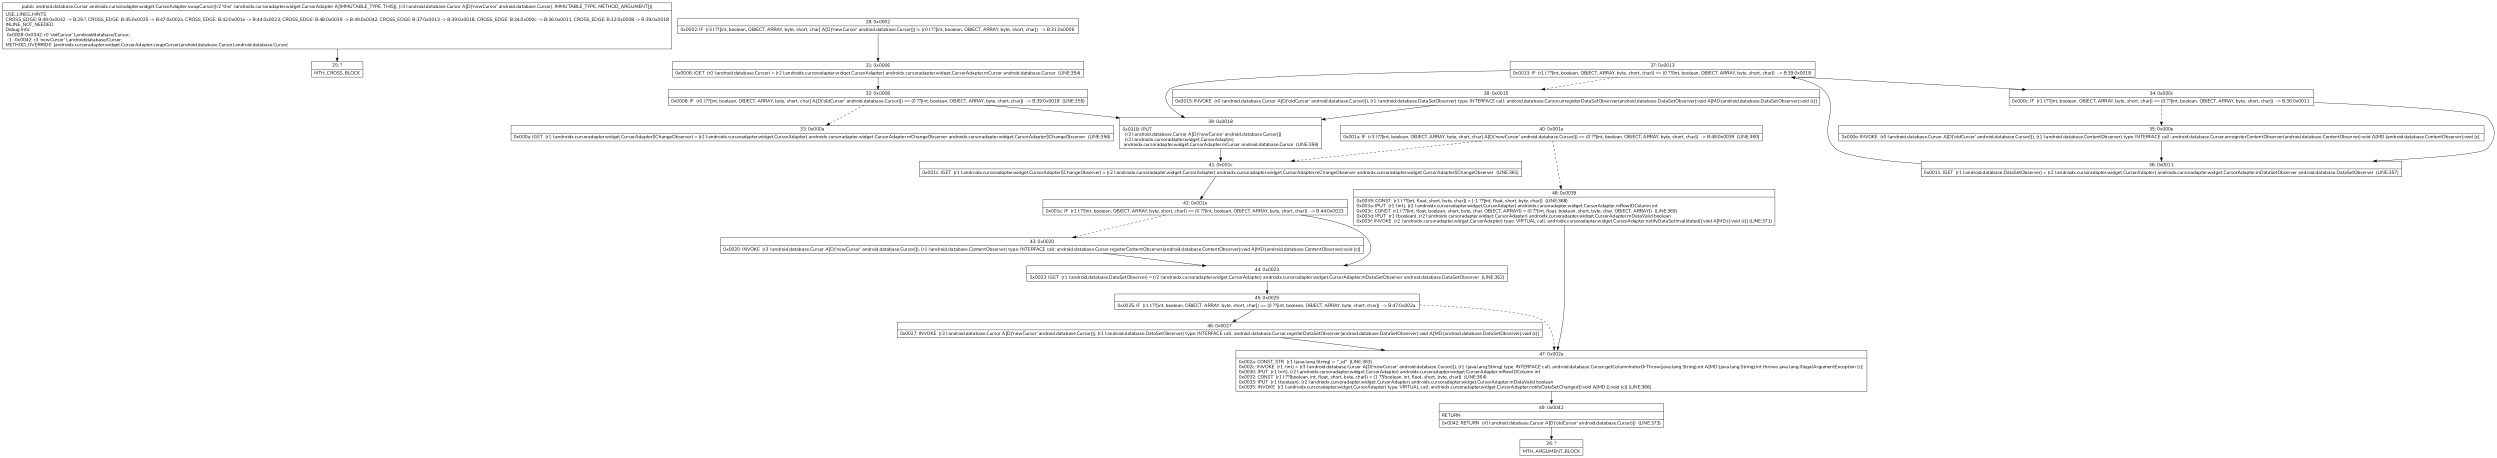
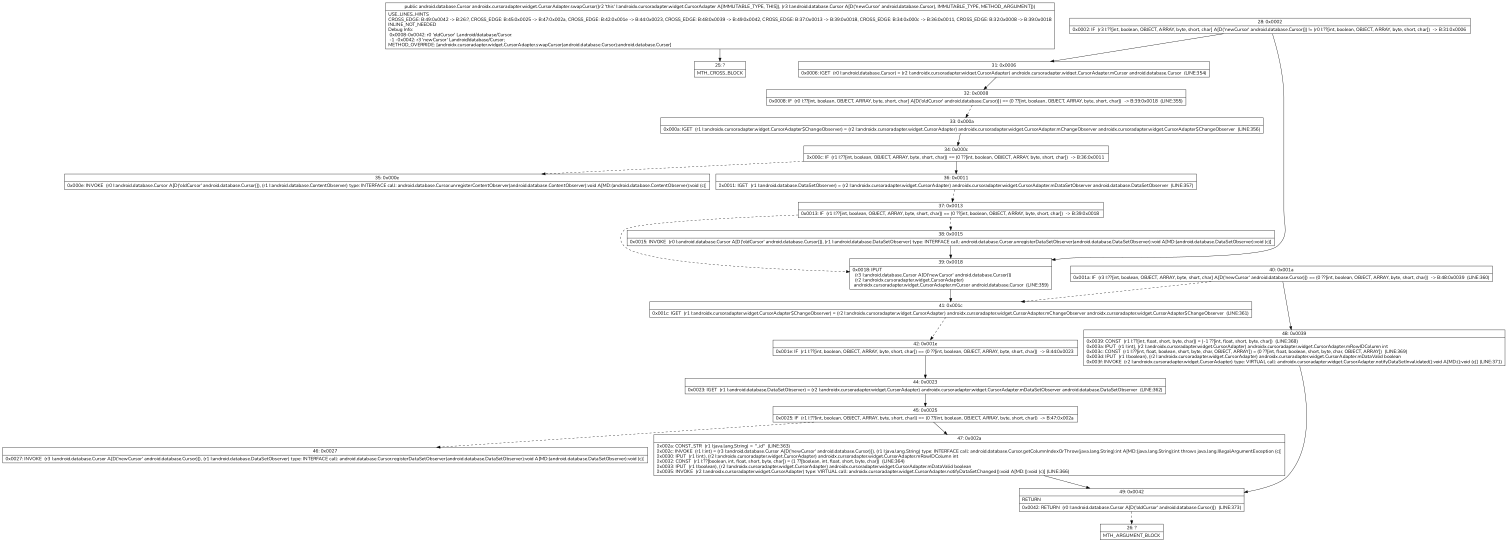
edge "37: 0x0013" -> "39: 0x0018": style solid -> dashed
edge "37: 0x0013" -> "34: 0x000c": now "33: 0x000a" -> "34: 0x000c"
edge "32: 0x0008" -> "39: 0x0018": now "28: 0x0002" -> "39: 0x0018"
node "39: 0x0018": text "0x0318: IPUT" -> "0x0018: IPUT"
edge "36: 0x0011" -> "37: 0x0013": style solid -> dashed
edge "35: 0x000e" -> "36: 0x0011": removed
edge "40: 0x001a" -> "48: 0x0039": style dashed -> solid
edge "41: 0x001c" -> "42: 0x001e": style solid -> dashed
node "43: 0x0020": removed
edge "48: 0x0039" -> "47: 0x002a": now "48: 0x0039" -> "49: 0x0042"
edge "45: 0x0025" -> "47: 0x002a": style dashed -> solid
edge "45: 0x0025" -> "46: 0x0027": style solid -> dashed
edge "46: 0x0027" -> "47: 0x002a": removed
edge "49: 0x0042" -> "26: ?": style solid -> dashed
